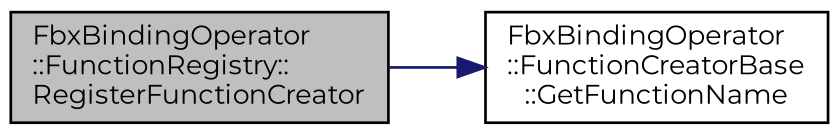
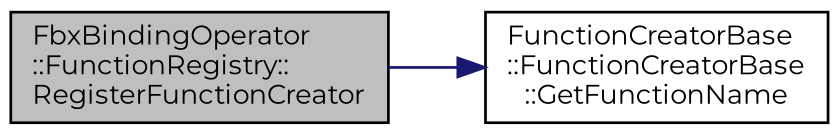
node "FbxBindingOperator ::FunctionCreatorBase ::GetFunctionName": label "FbxBindingOperator ::FunctionCreatorBase ::GetFunctionName" -> "FunctionCreatorBase ::FunctionCreatorBase ::GetFunctionName"
